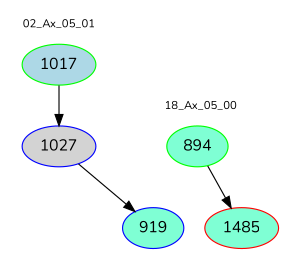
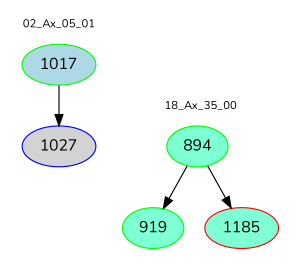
cluster "18_Ax_05_00": label "18_Ax_05_00" -> "18_Ax_35_00"
edge "1027" -> "919": now "894" -> "919"
node "919": color blue -> green
node "1485": label "1485" -> "1185"
